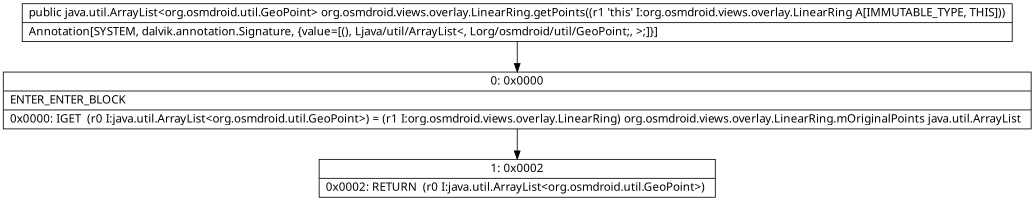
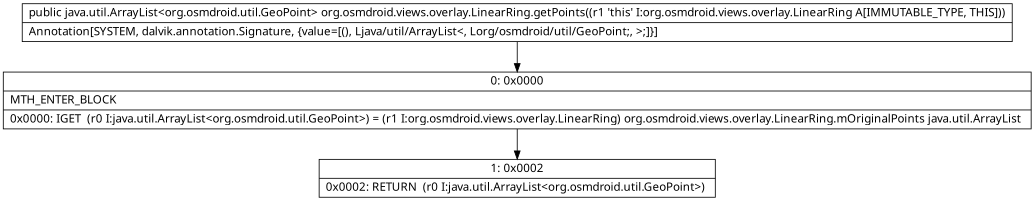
node "0: 0x0000": text "ENTER_ENTER_BLOCK" -> "MTH_ENTER_BLOCK"
